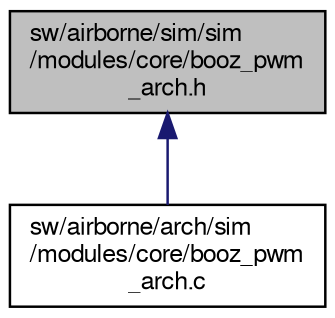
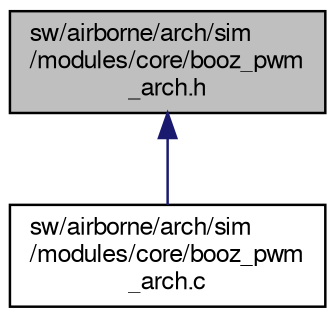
node "sw/airborne/sim/sim /modules/core/booz_pwm _arch.h": label "sw/airborne/sim/sim /modules/core/booz_pwm _arch.h" -> "sw/airborne/arch/sim /modules/core/booz_pwm _arch.h"
